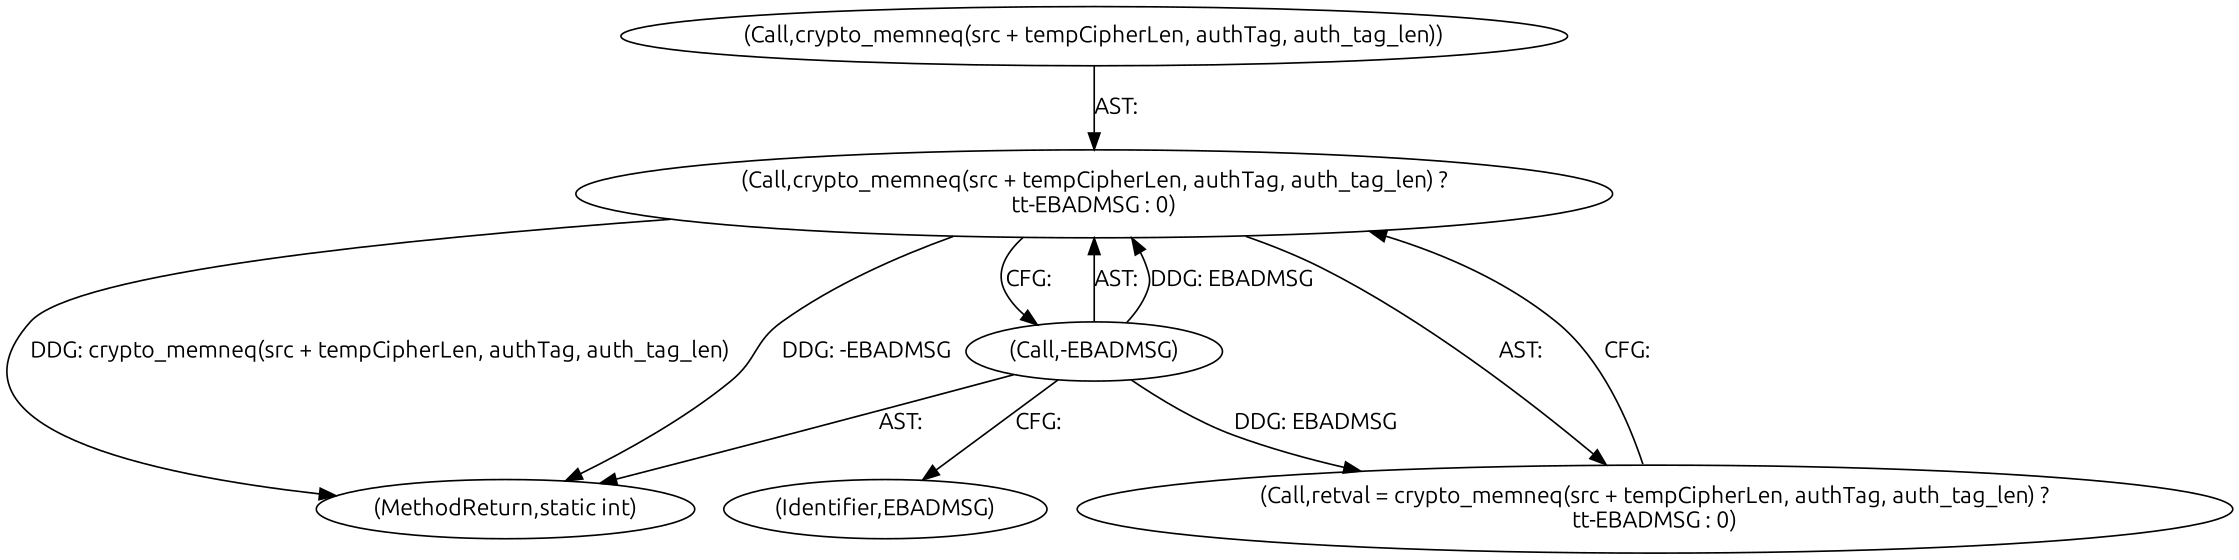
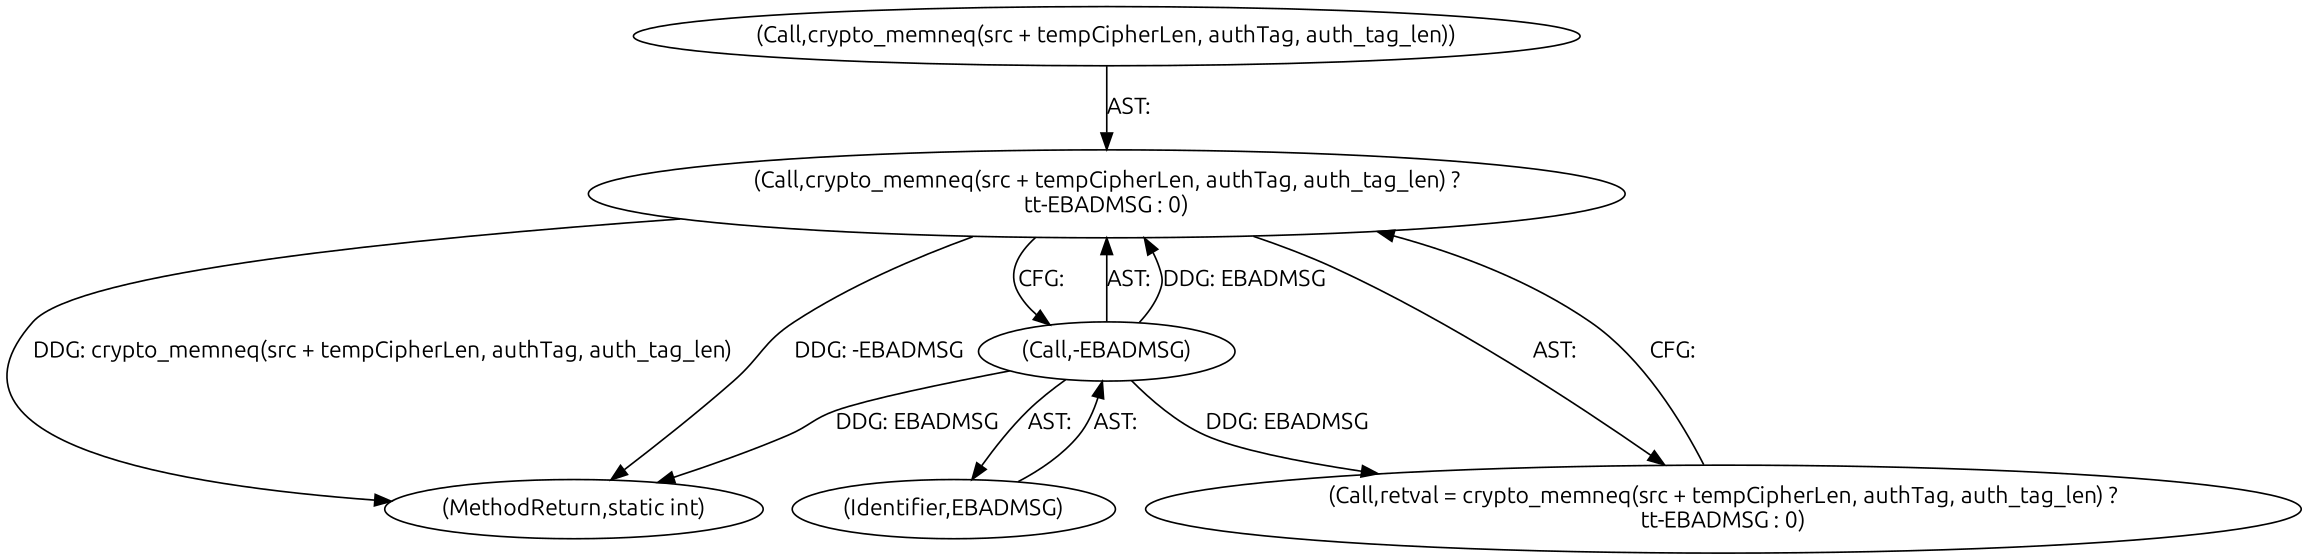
edge "(Call,-EBADMSG)" -> "(MethodReturn,static int)": label "AST: " -> "DDG: EBADMSG"
edge "(Call,-EBADMSG)" -> "(Identifier,EBADMSG)": label "CFG: " -> "AST: "
edge "(Identifier,EBADMSG)" -> "(Call,-EBADMSG)": added, label "AST:"
